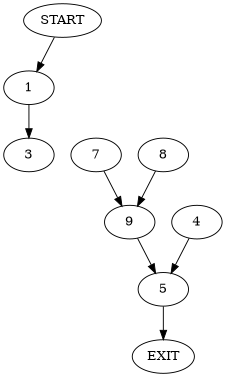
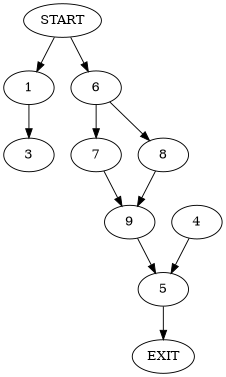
node "6": added
